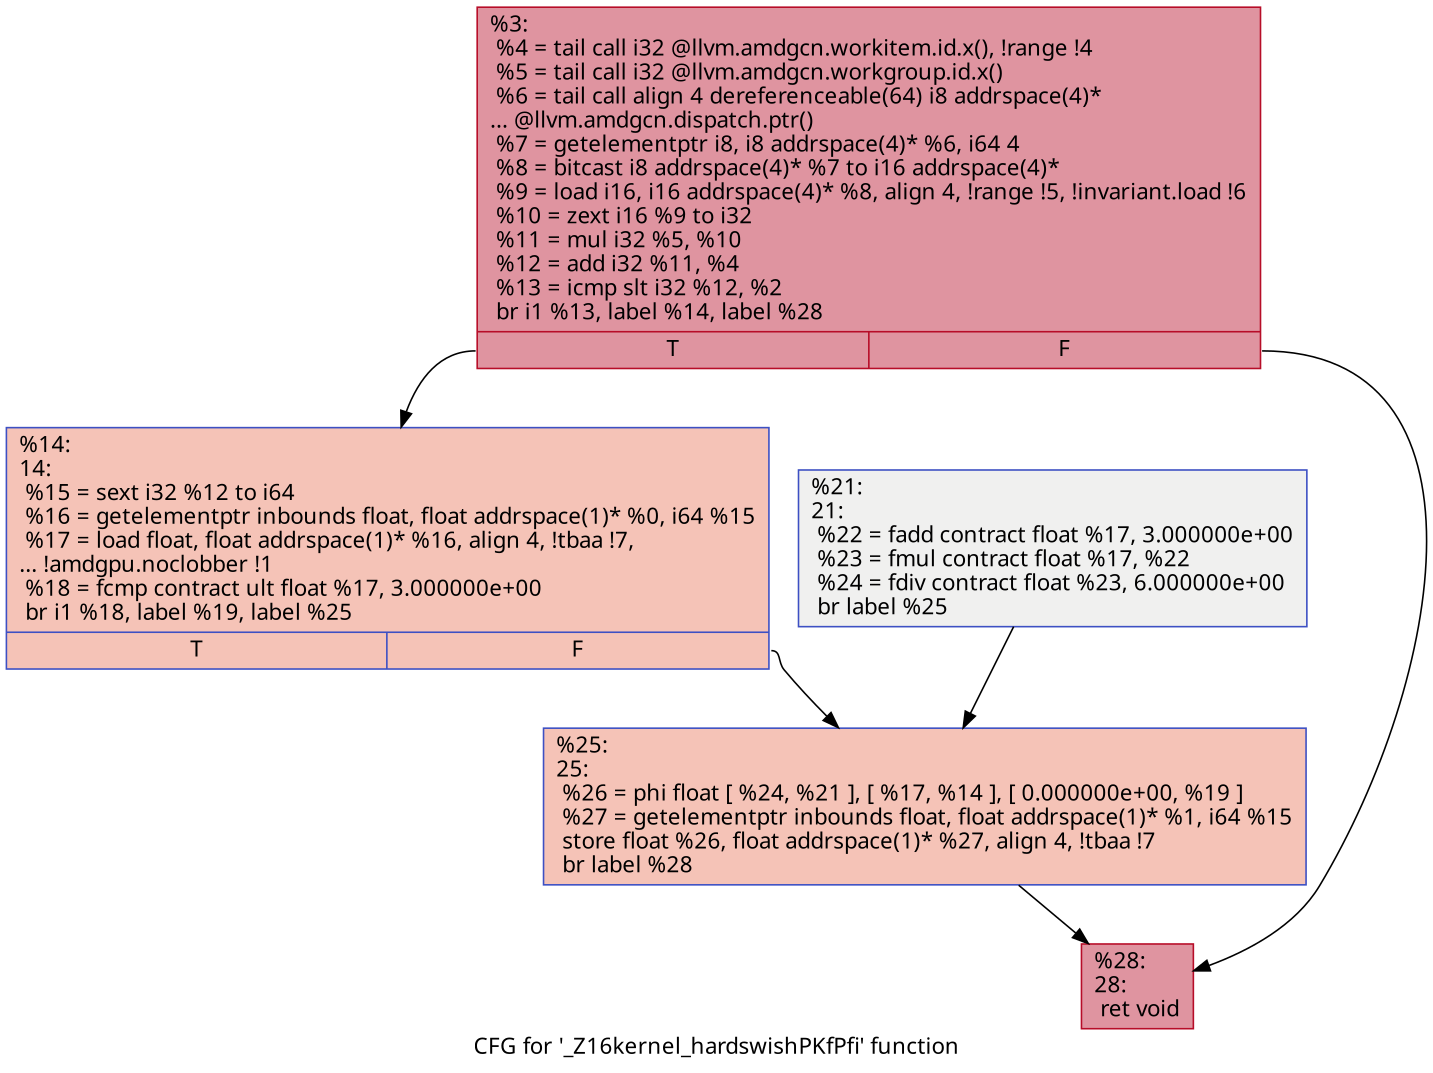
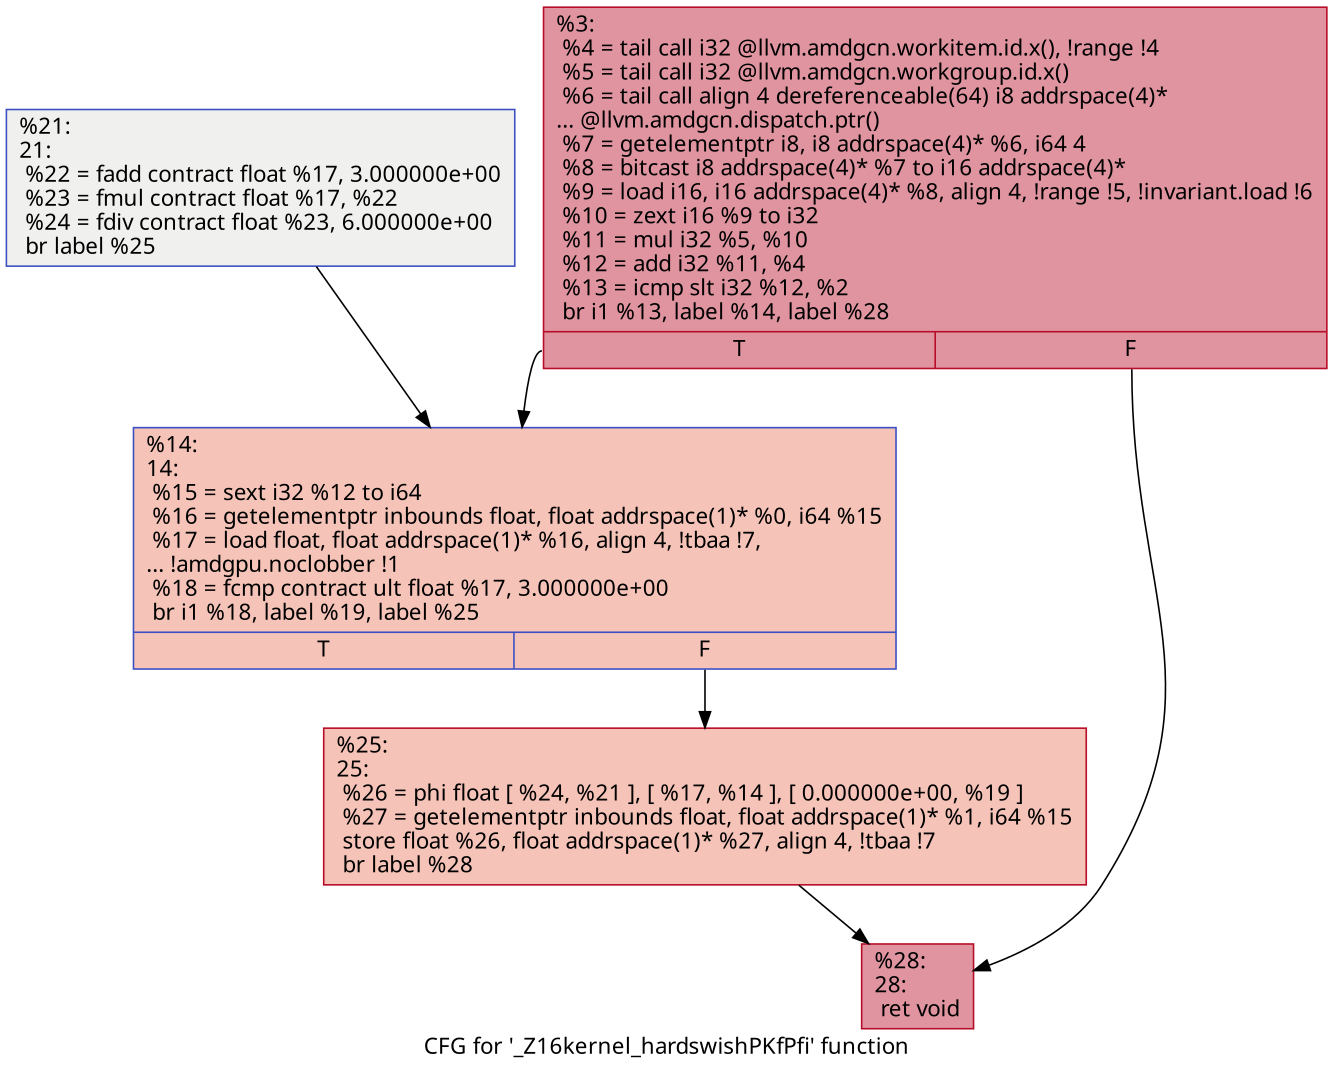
edge "%21:" -> "%25:": now "%21:" -> "%14:"
node "%25:": color #3d50c3ff -> #b70d28ff
